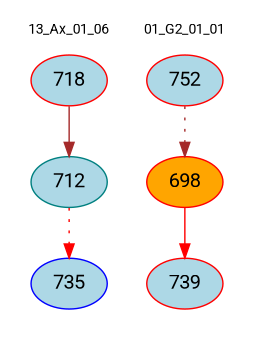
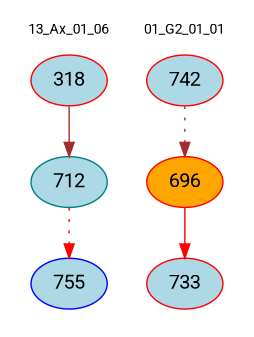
node "718": label "718" -> "318"
node "752": label "752" -> "742"
node "698": label "698" -> "696"
node "735": label "735" -> "755"
node "739": label "739" -> "733"
